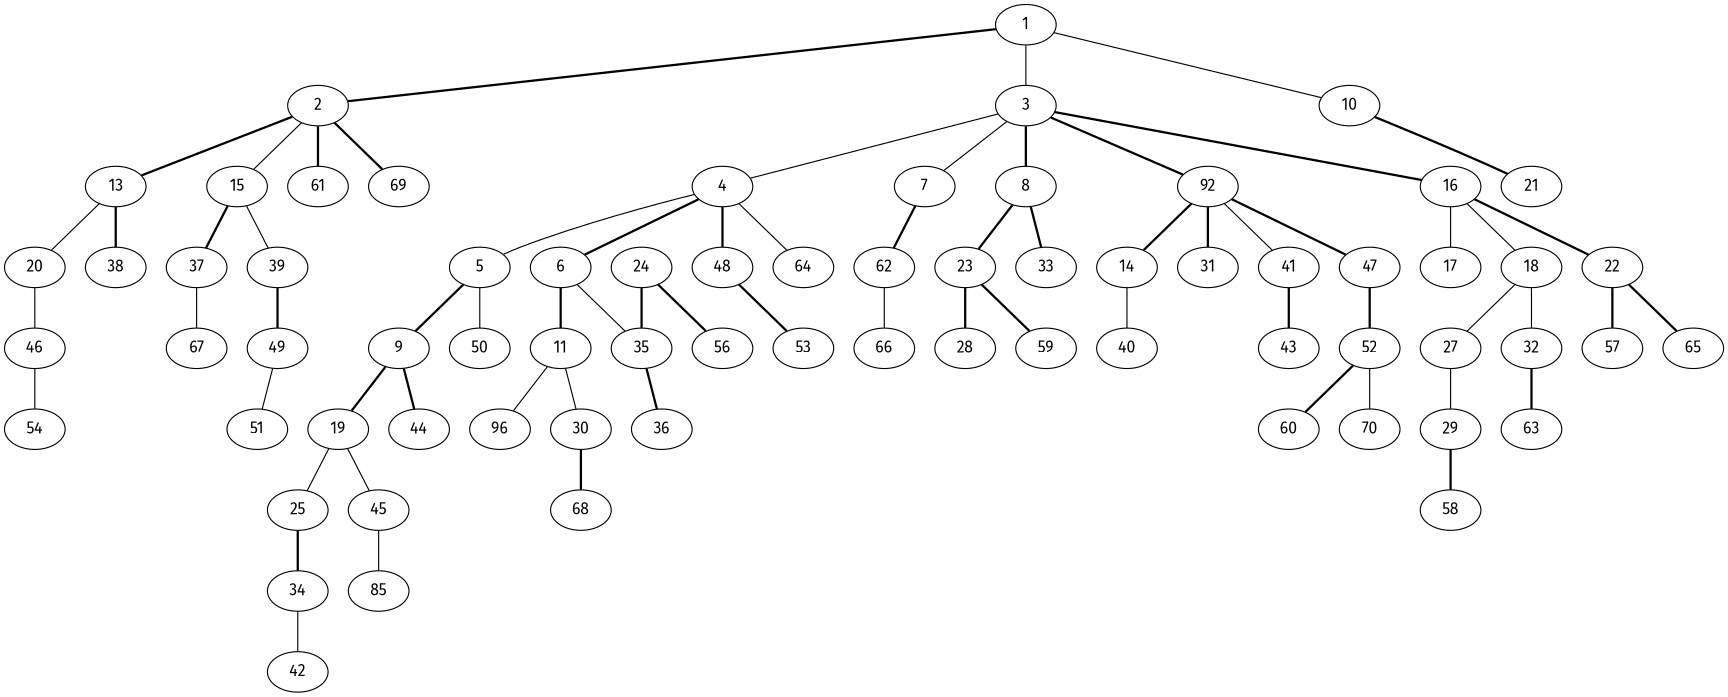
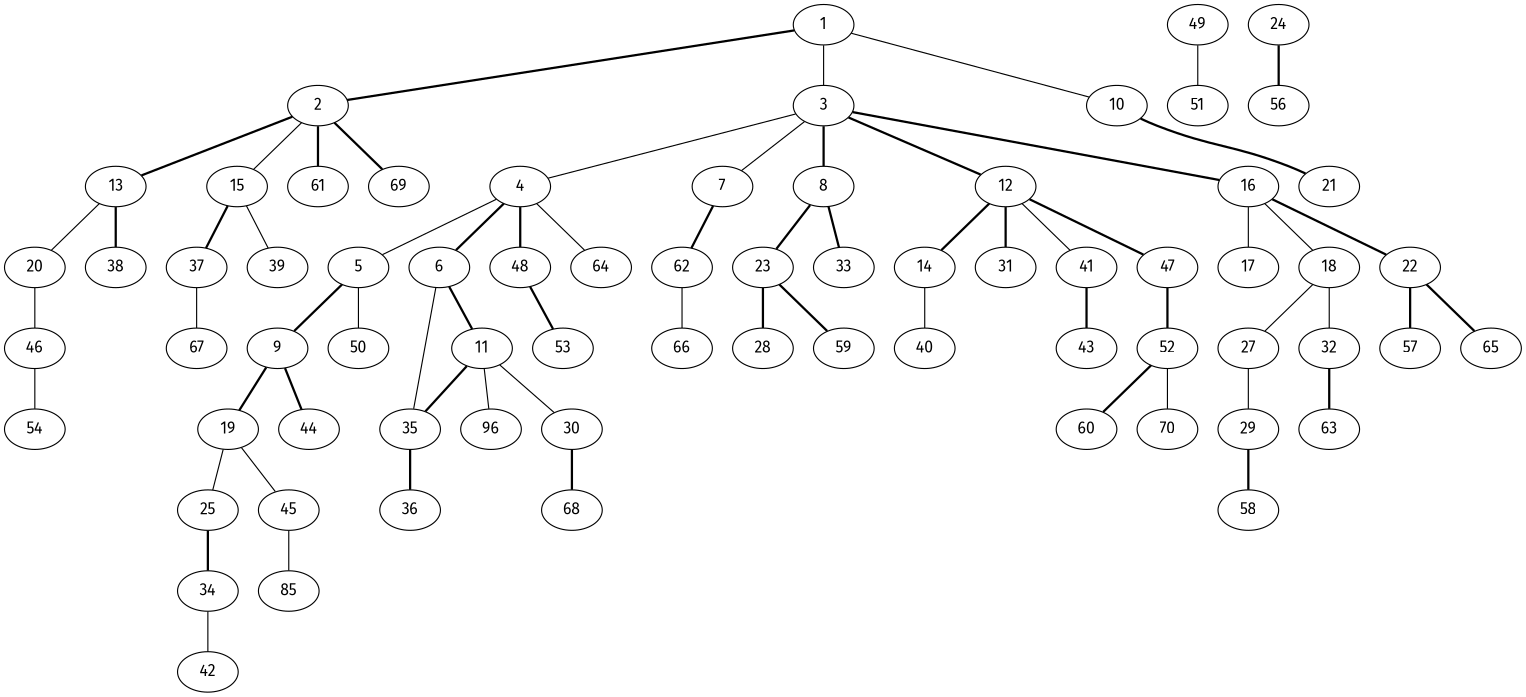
node "92": label "92" -> "12"
edge "39" -- "49": removed
edge "24" -- "35": now "11" -- "35"
